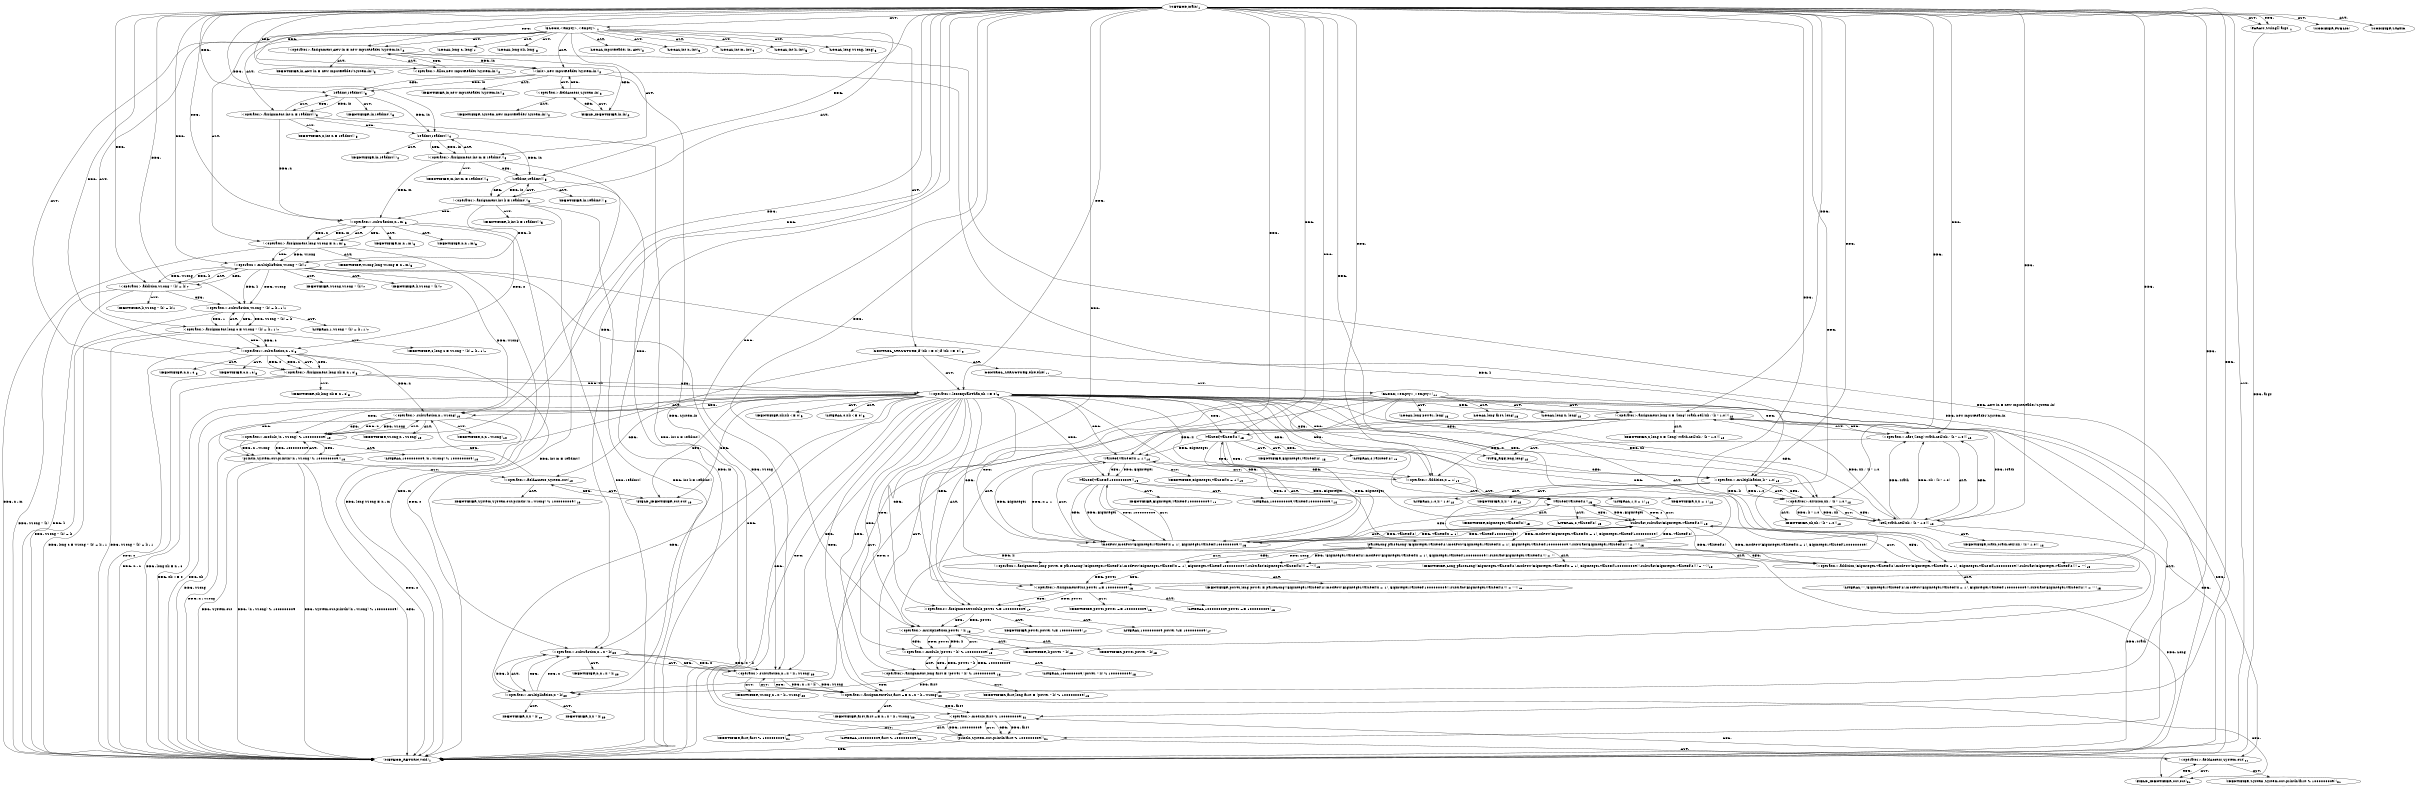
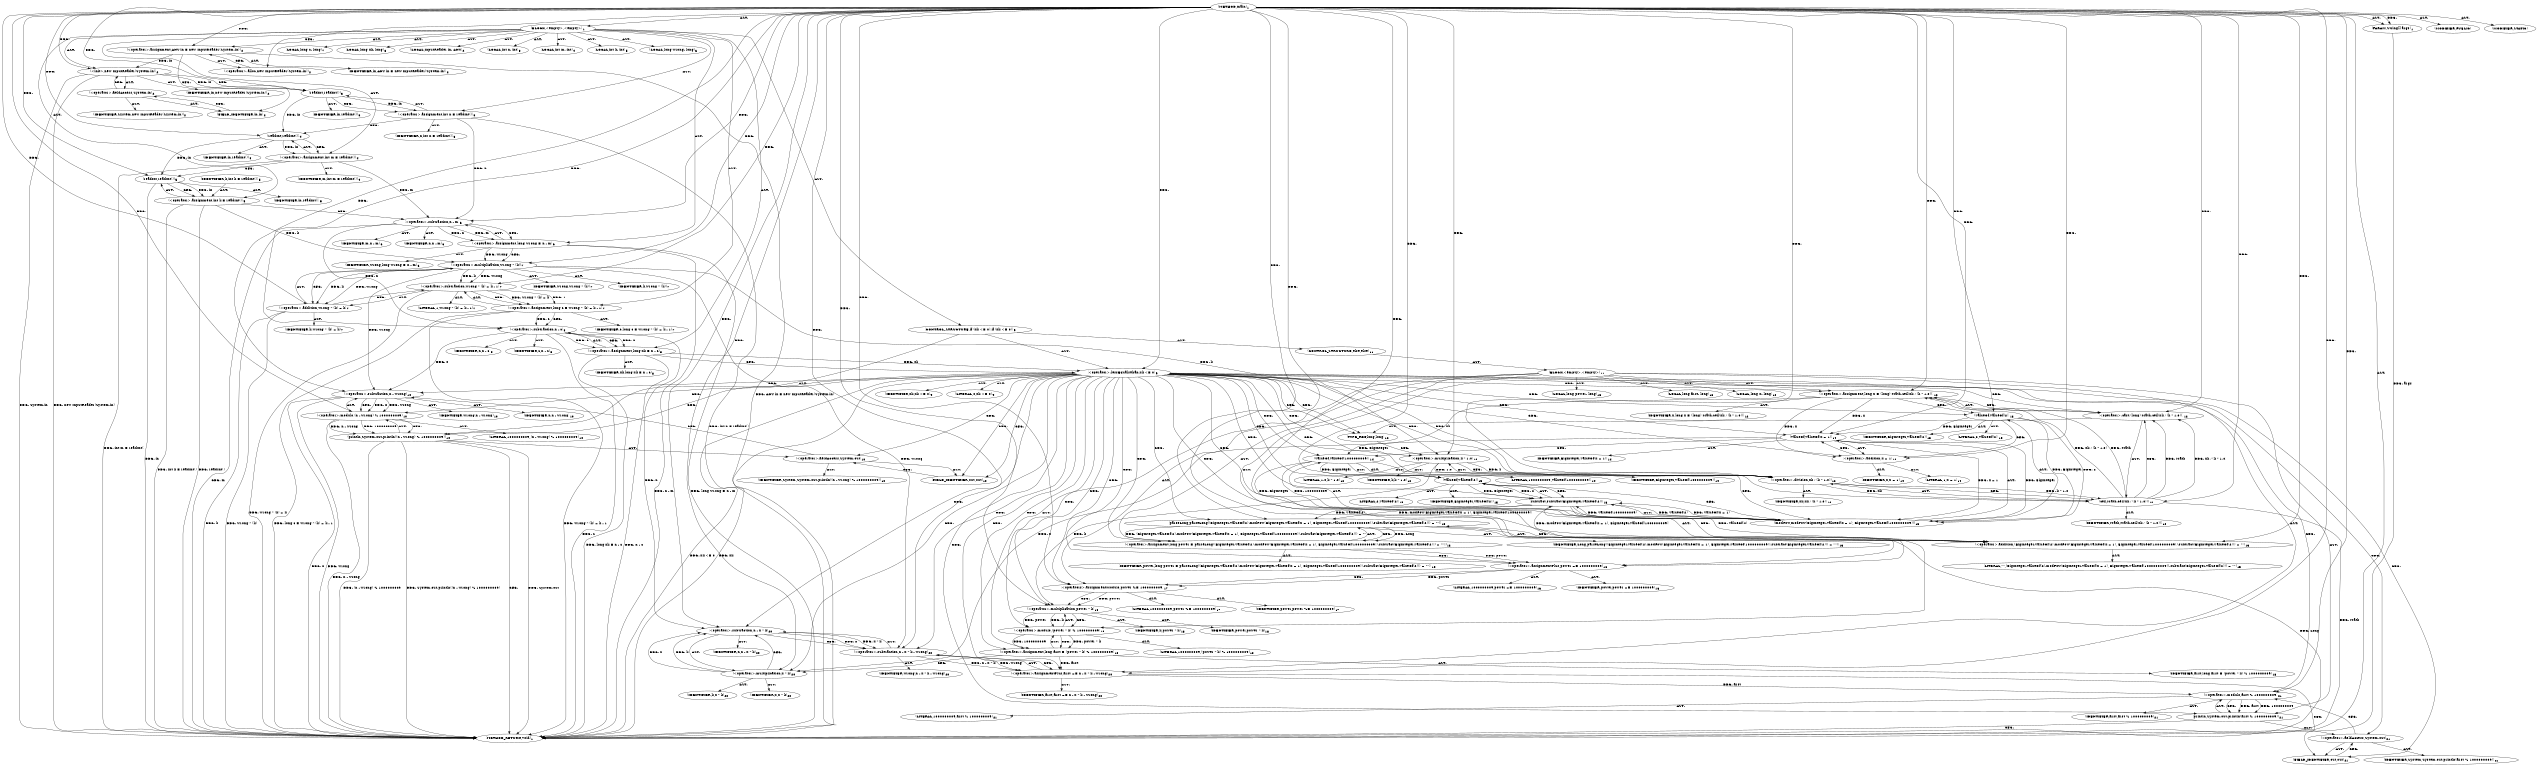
edge "(<operator>.assignment,int k = readInt())" -> "(IDENTIFIER,k,int k = readInt())": reversed
edge "(<operator>.subtraction,wrong * (k) + k - 1)" -> "(<operator>.addition,wrong * (k) + k)": added, label "AST:"
edge "(<operator>.lessEqualsThan,xk <= 0)" -> "(ceil,Math.ceil(xk / (k * 1.0)))": label "CFG: " -> "CDG: "
